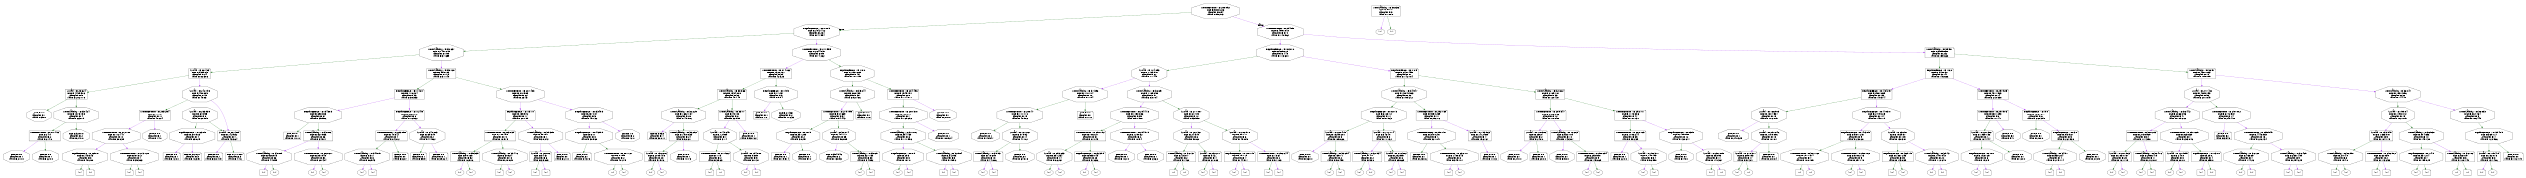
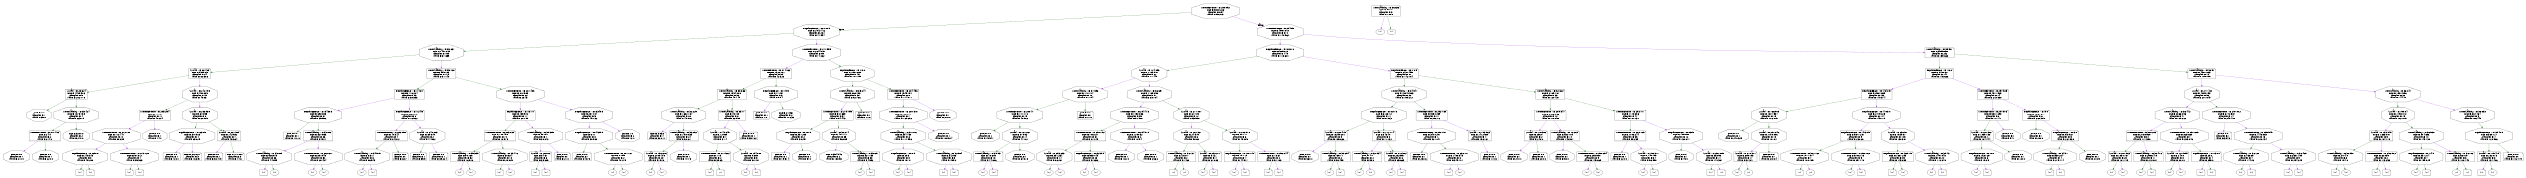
edge "SWrad <= 242.798 mse = 490.683 samples = 19 value = 49.831" -> "SWrad <= 267.385 mse = 142.982 samples = 4 value = 43.364": now "SWrad <= 242.798 mse = 490.683 samples = 19 value = 49.831" -> "SWrad <= 253.939 mse = 648.55 samples = 8 value = 60.905"
edge "SWrad <= 166.905 mse = 1807.584 samples = 19 value = 106.815" -> "mse = 0.0 samples = 1 value = 240.325": color purple -> darkgreen
